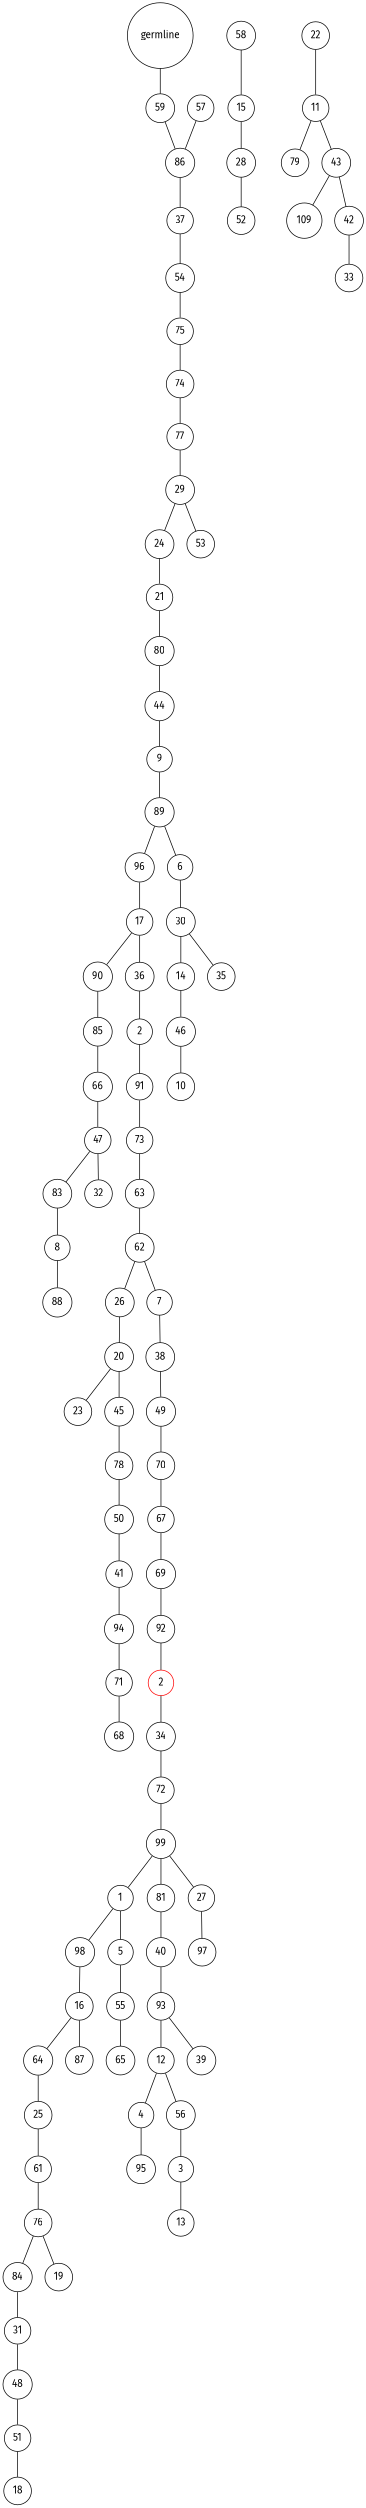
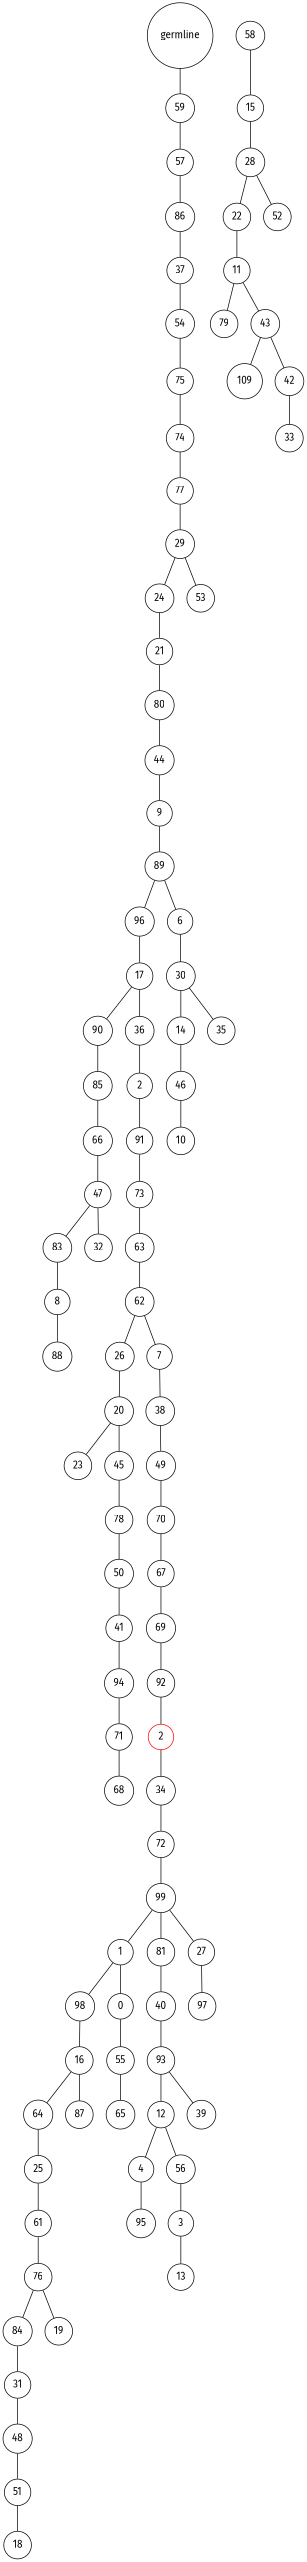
edge "59" -- "86": now "59" -- "57"
edge "28" -- "22": added
node "5": label "5" -> "0"
